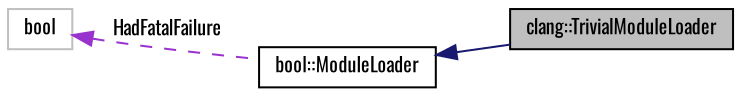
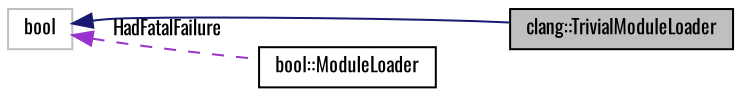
edge "clang::TrivialModuleLoader" -> "bool::ModuleLoader": now "clang::TrivialModuleLoader" -> "bool"
